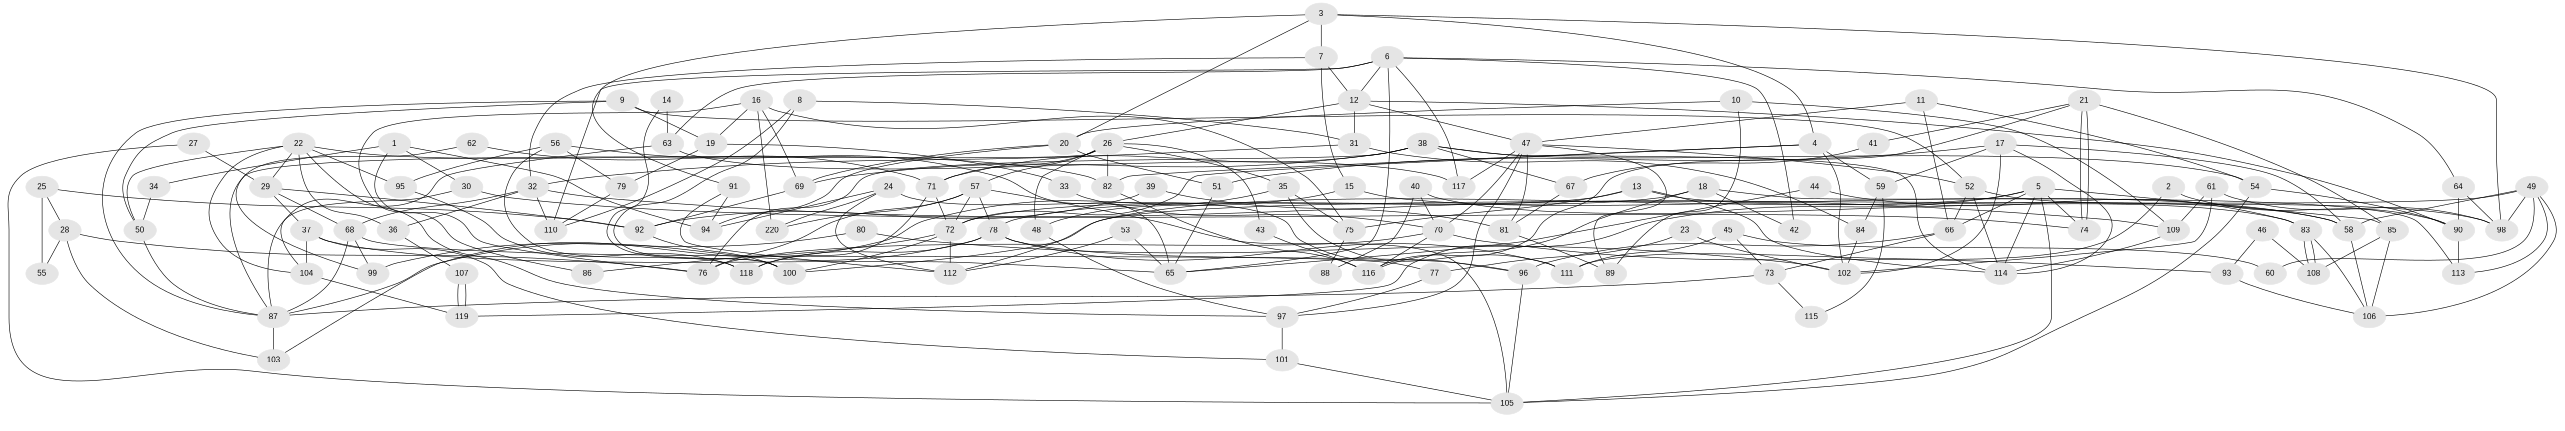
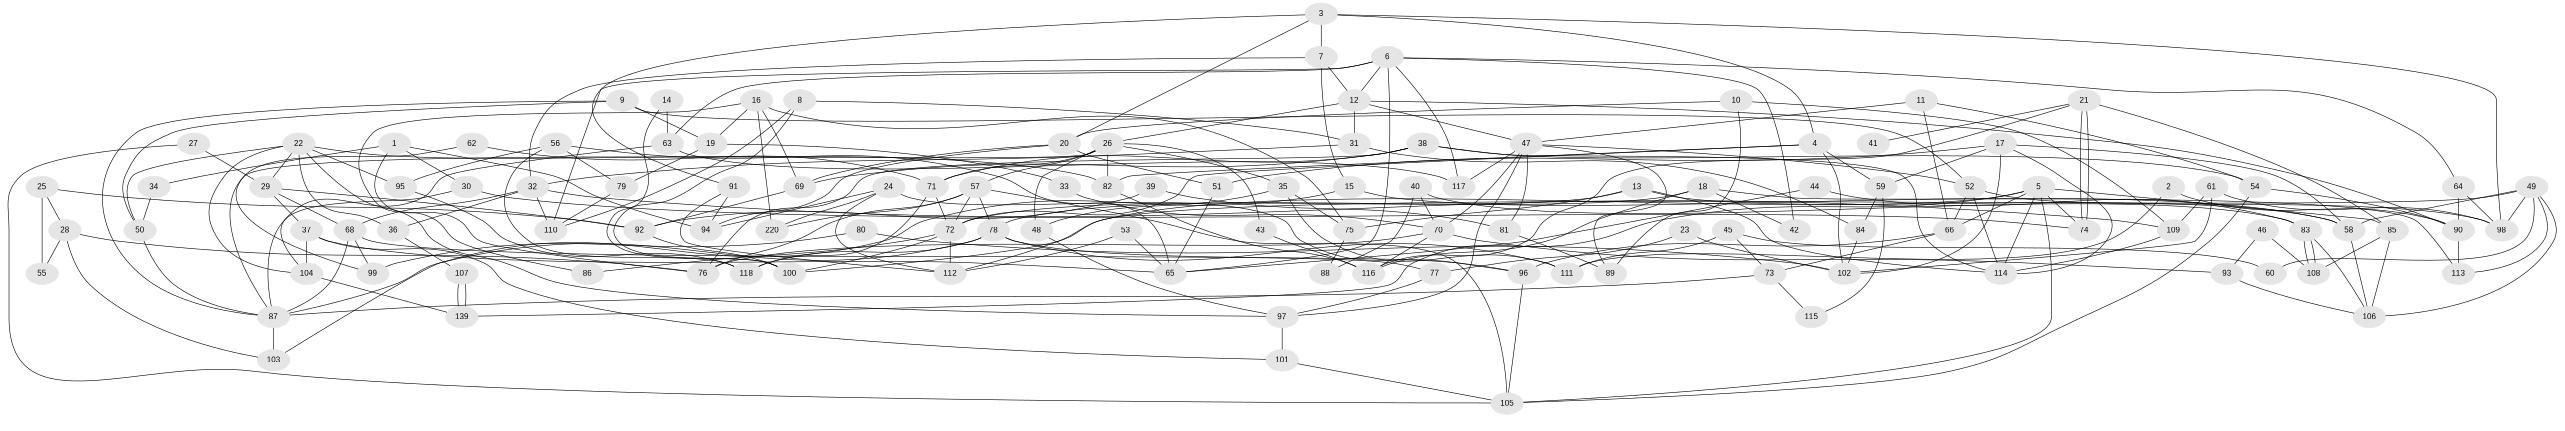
node "67": removed
node "119": label "119" -> "139"
